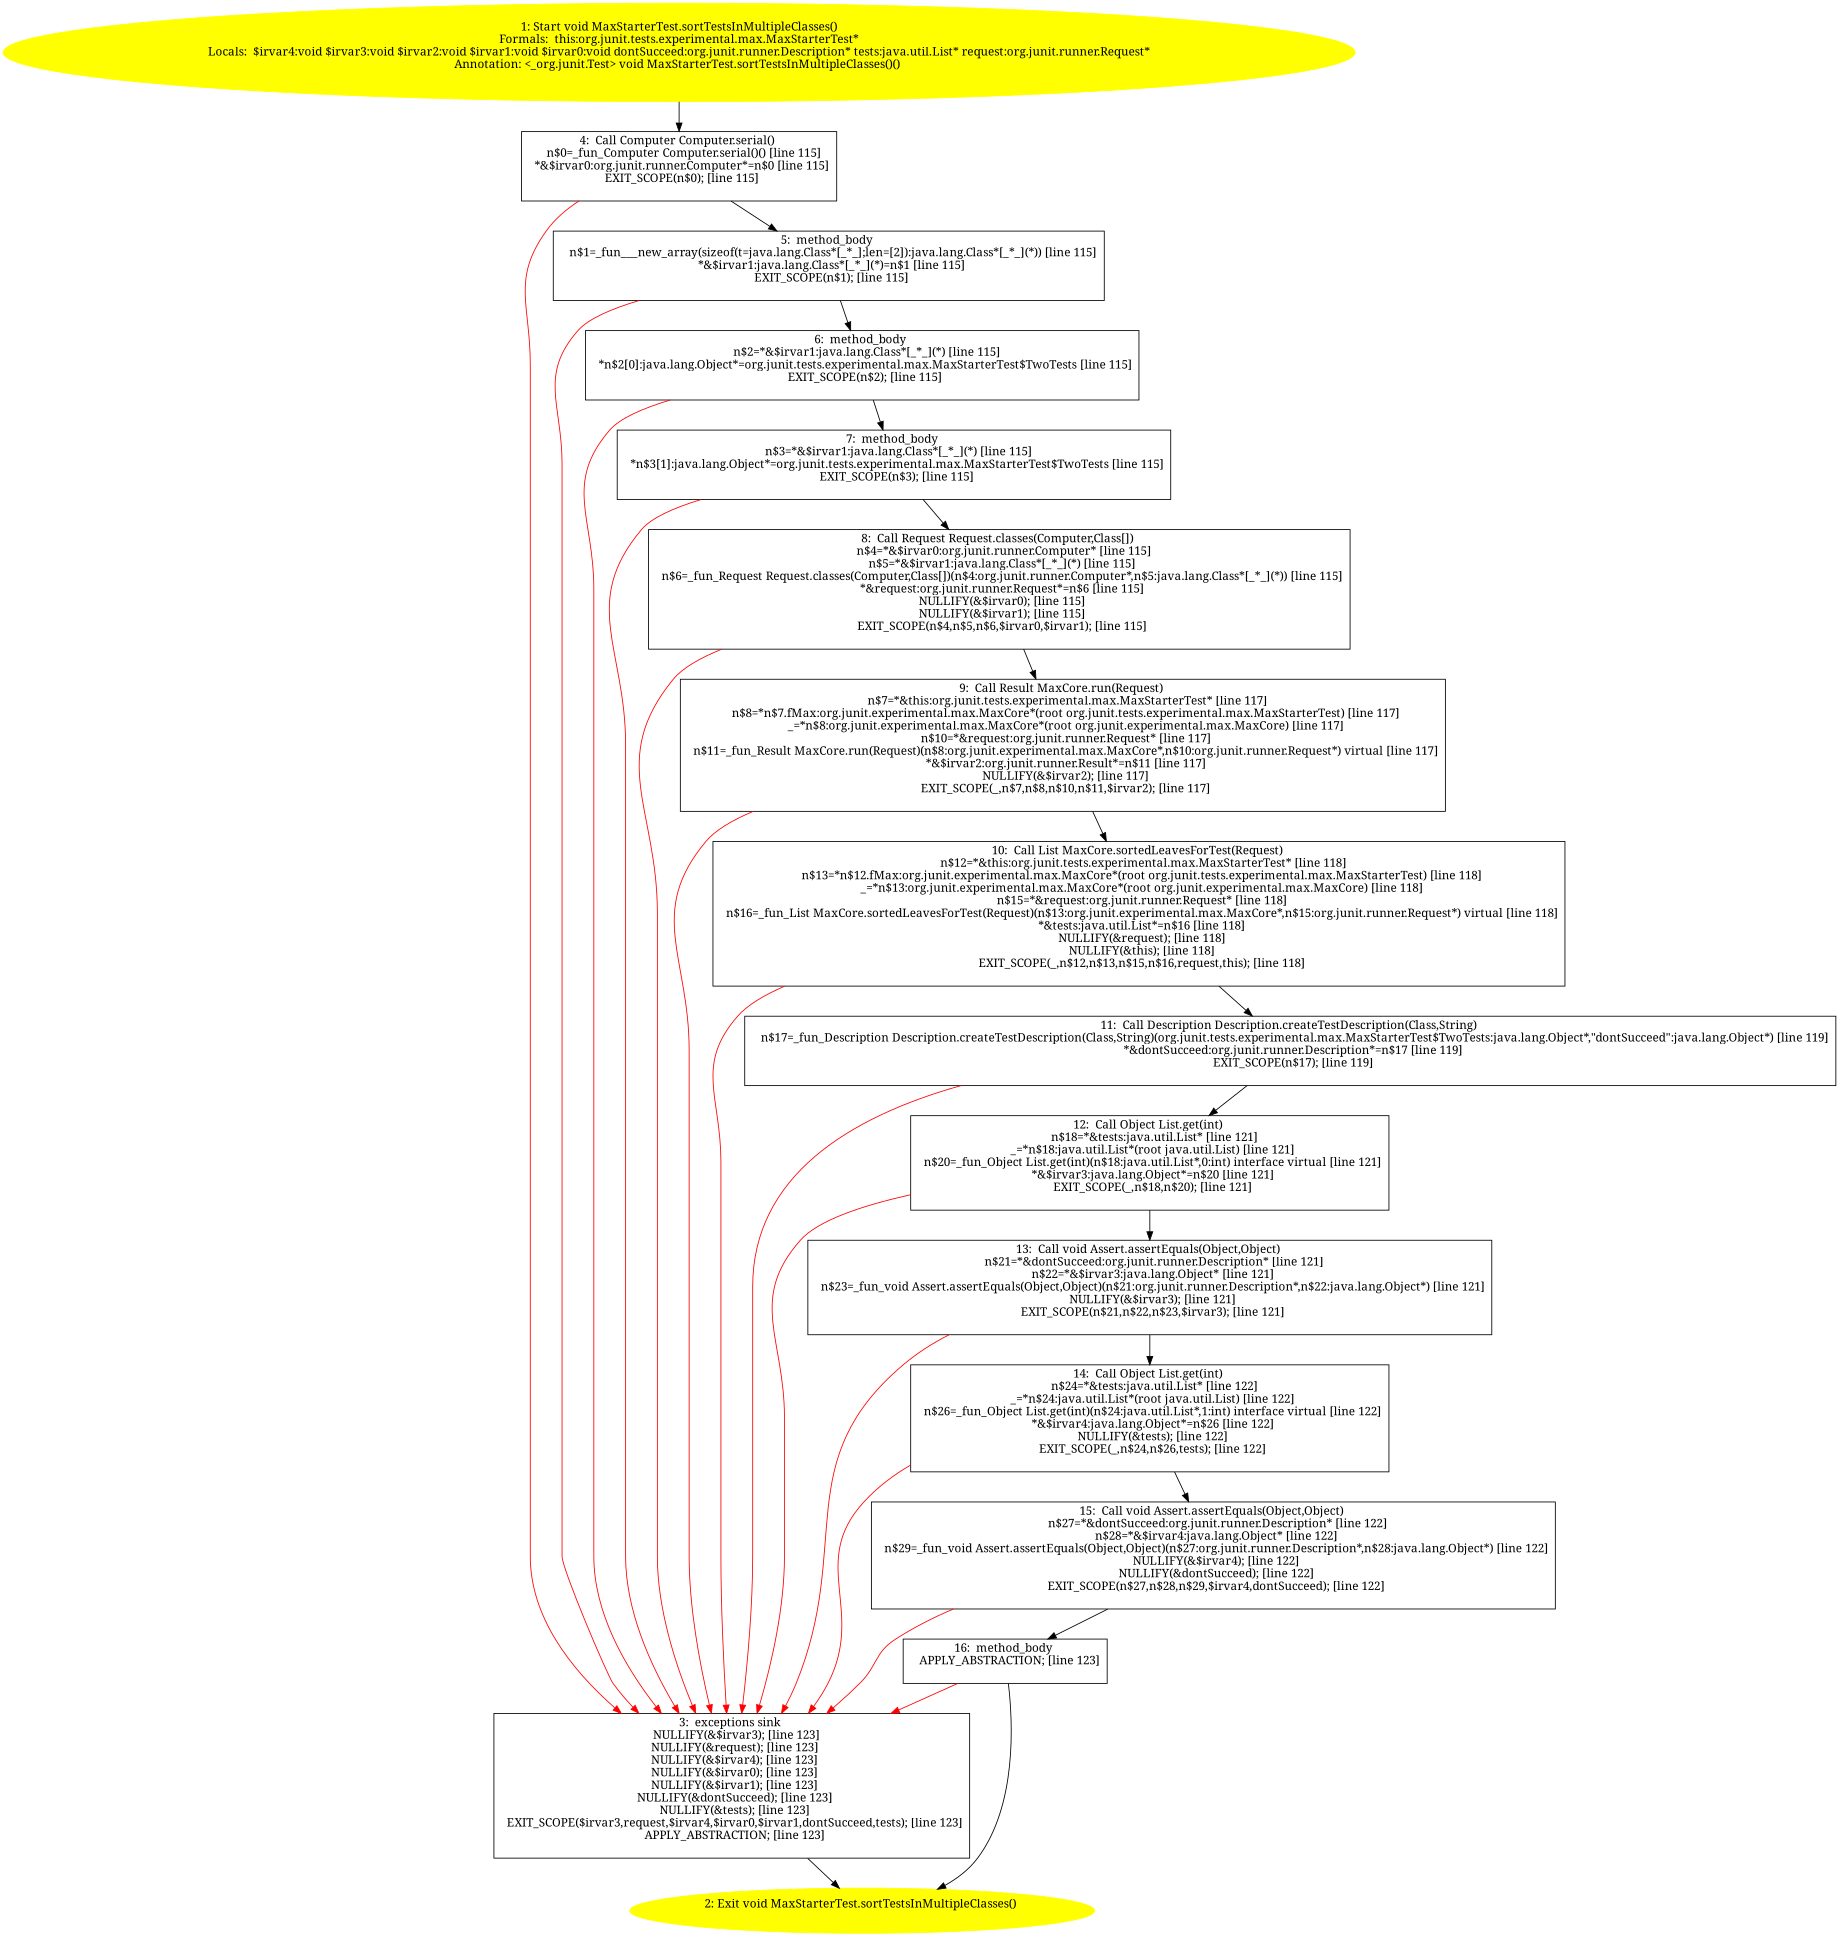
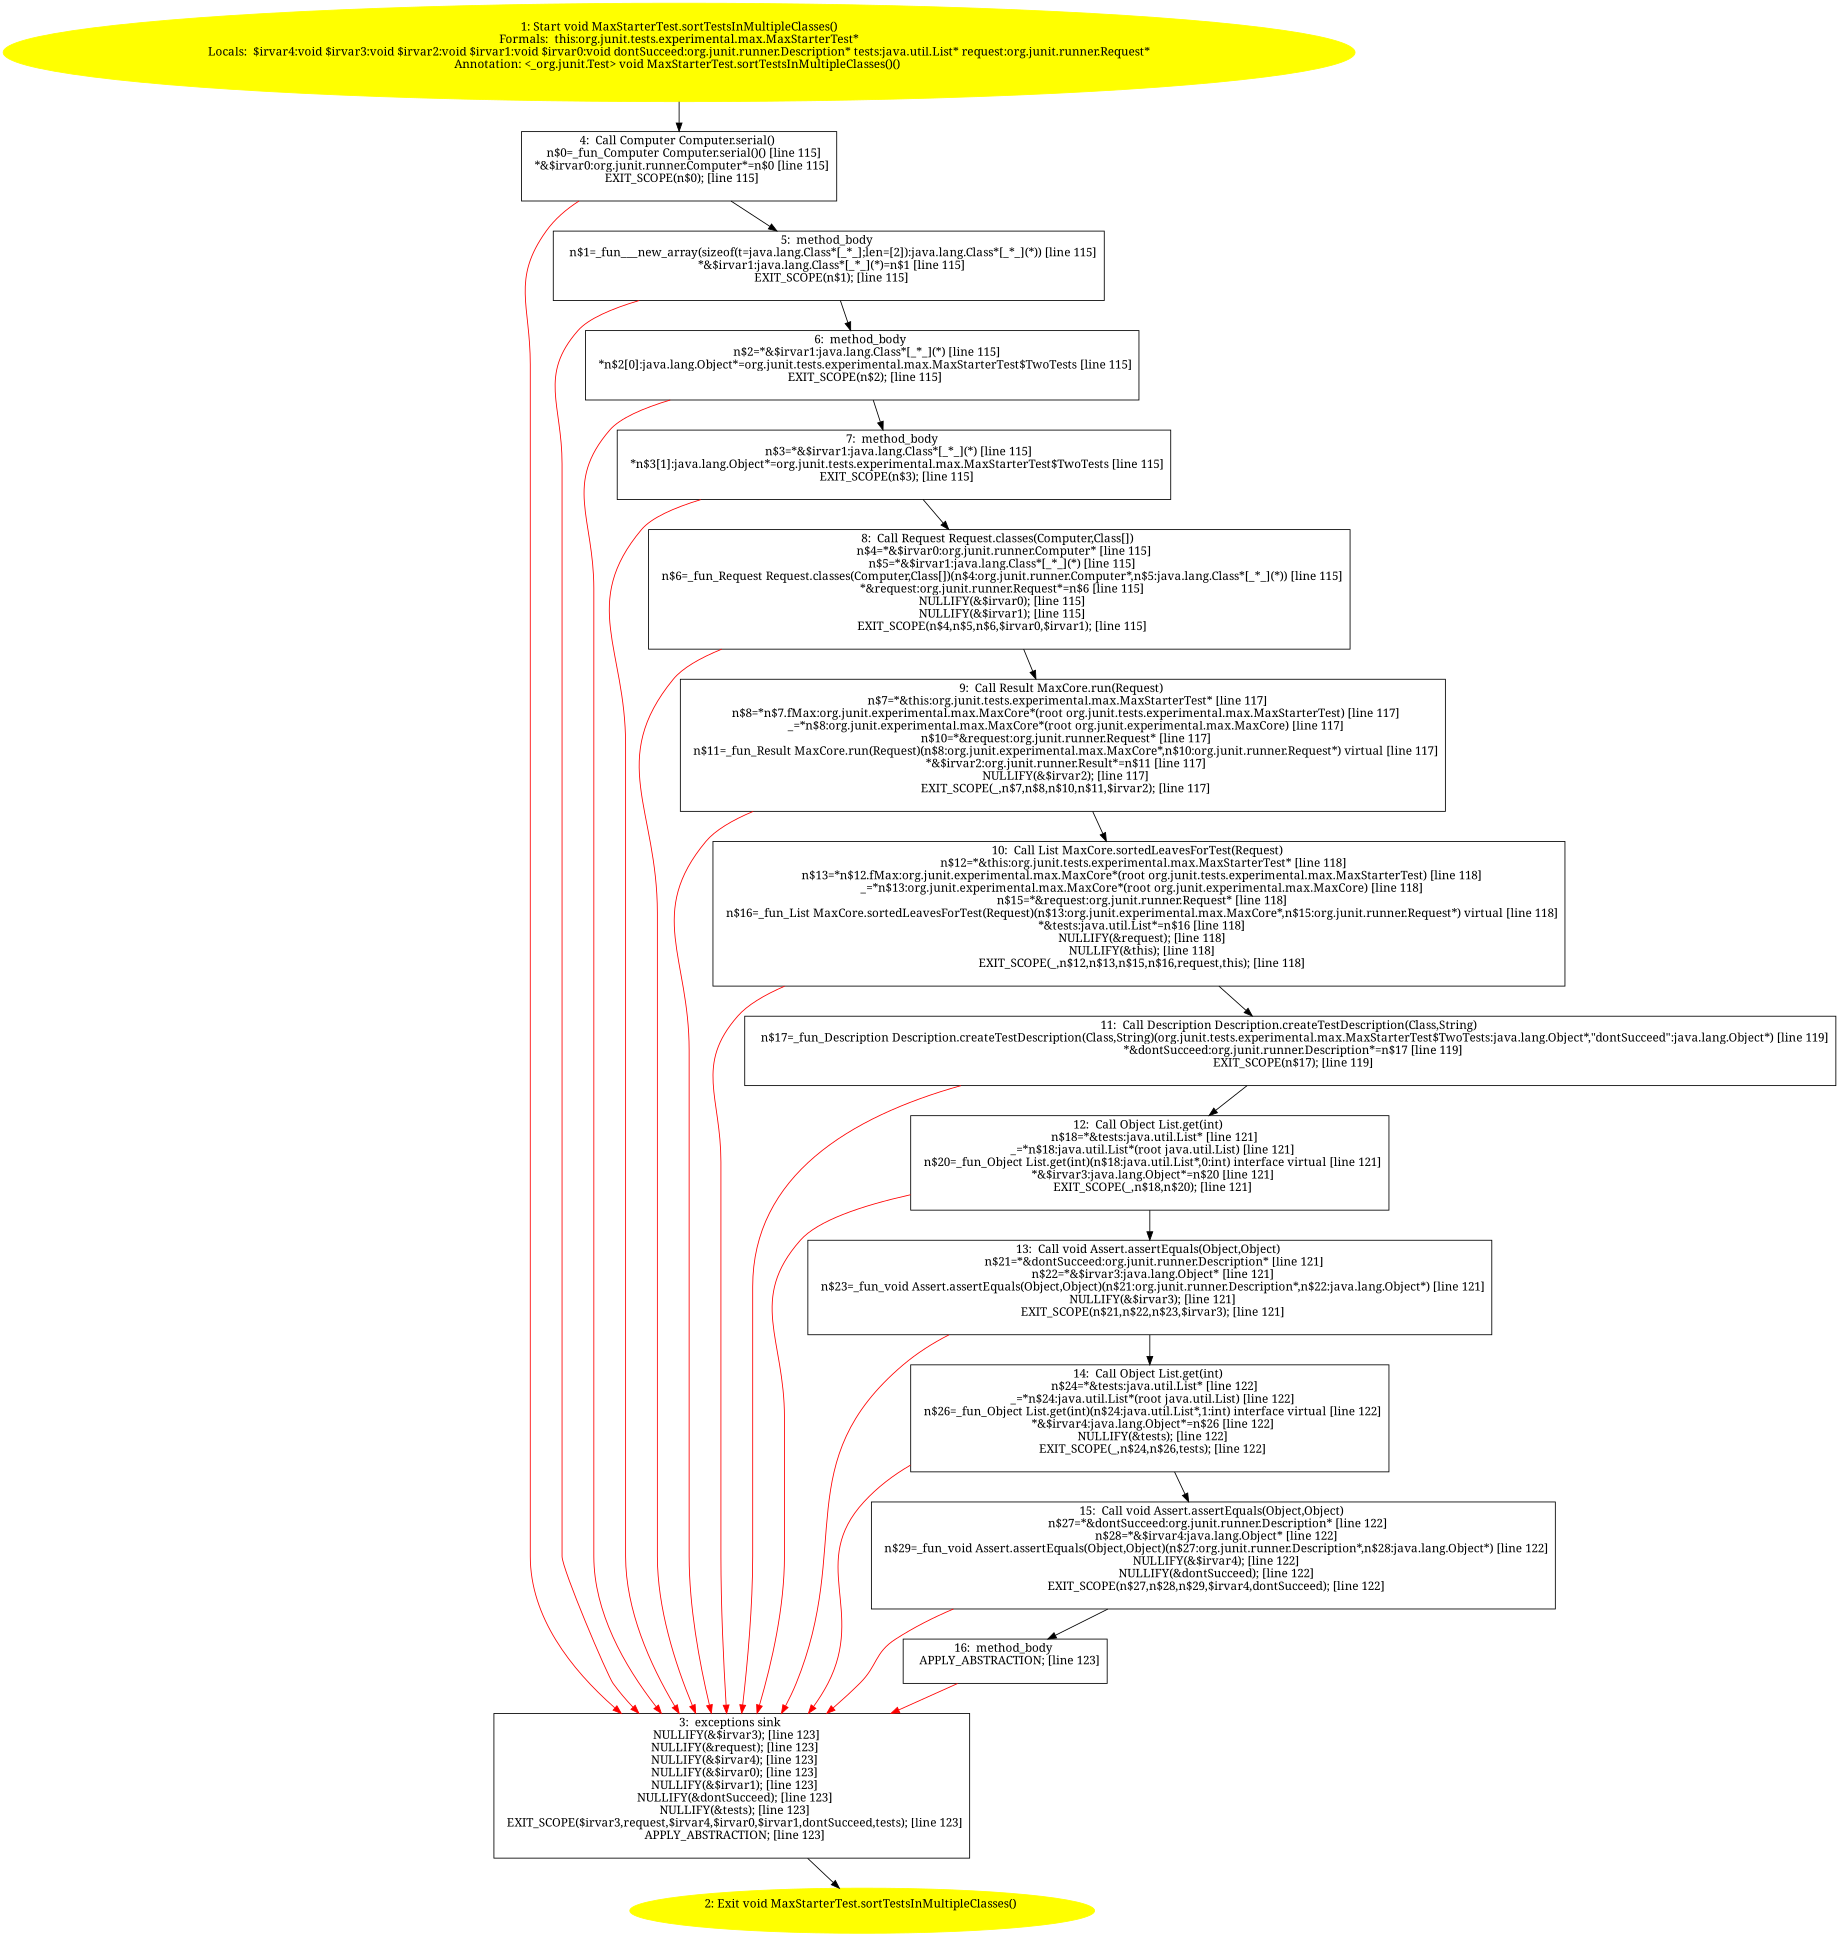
edge "16:  method_body APPLY_ABSTRACTION; [line 123]" -> "2: Exit void MaxStarterTest.sortTestsInMultipleClasses()": removed
